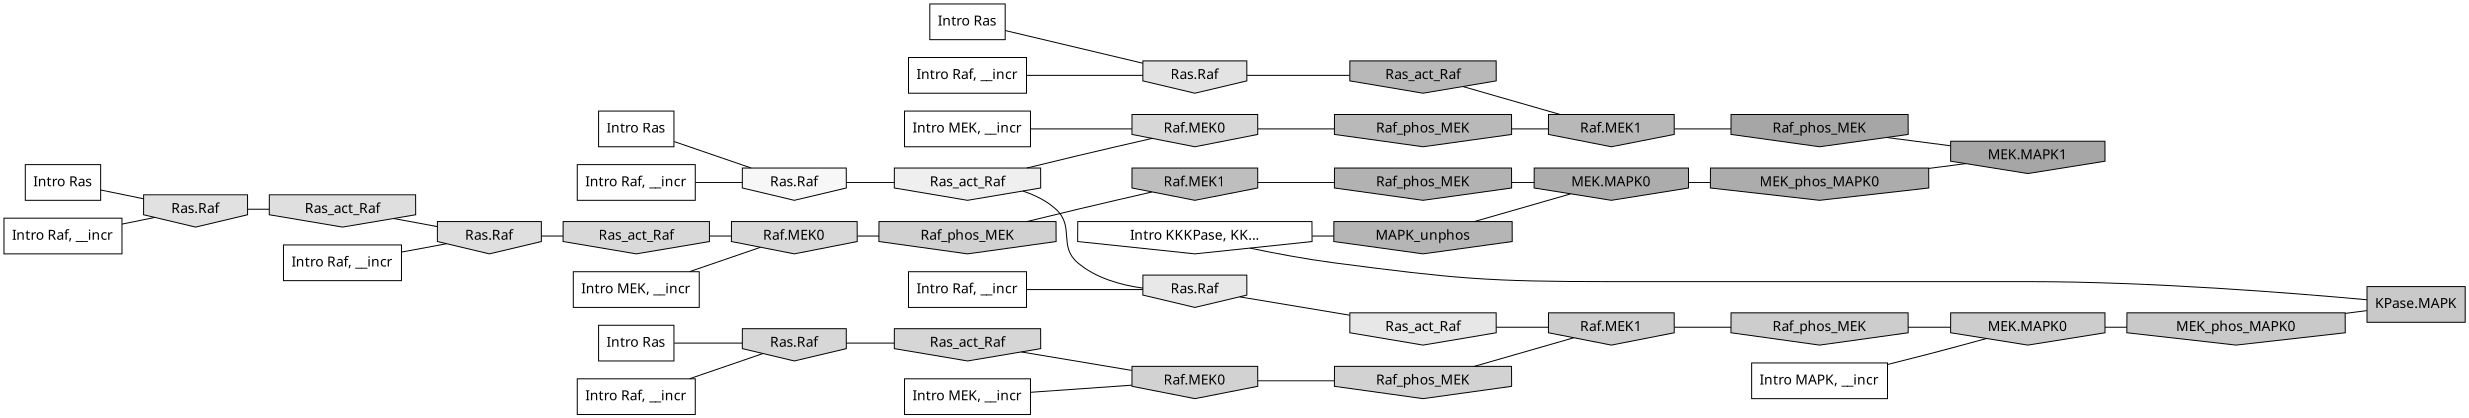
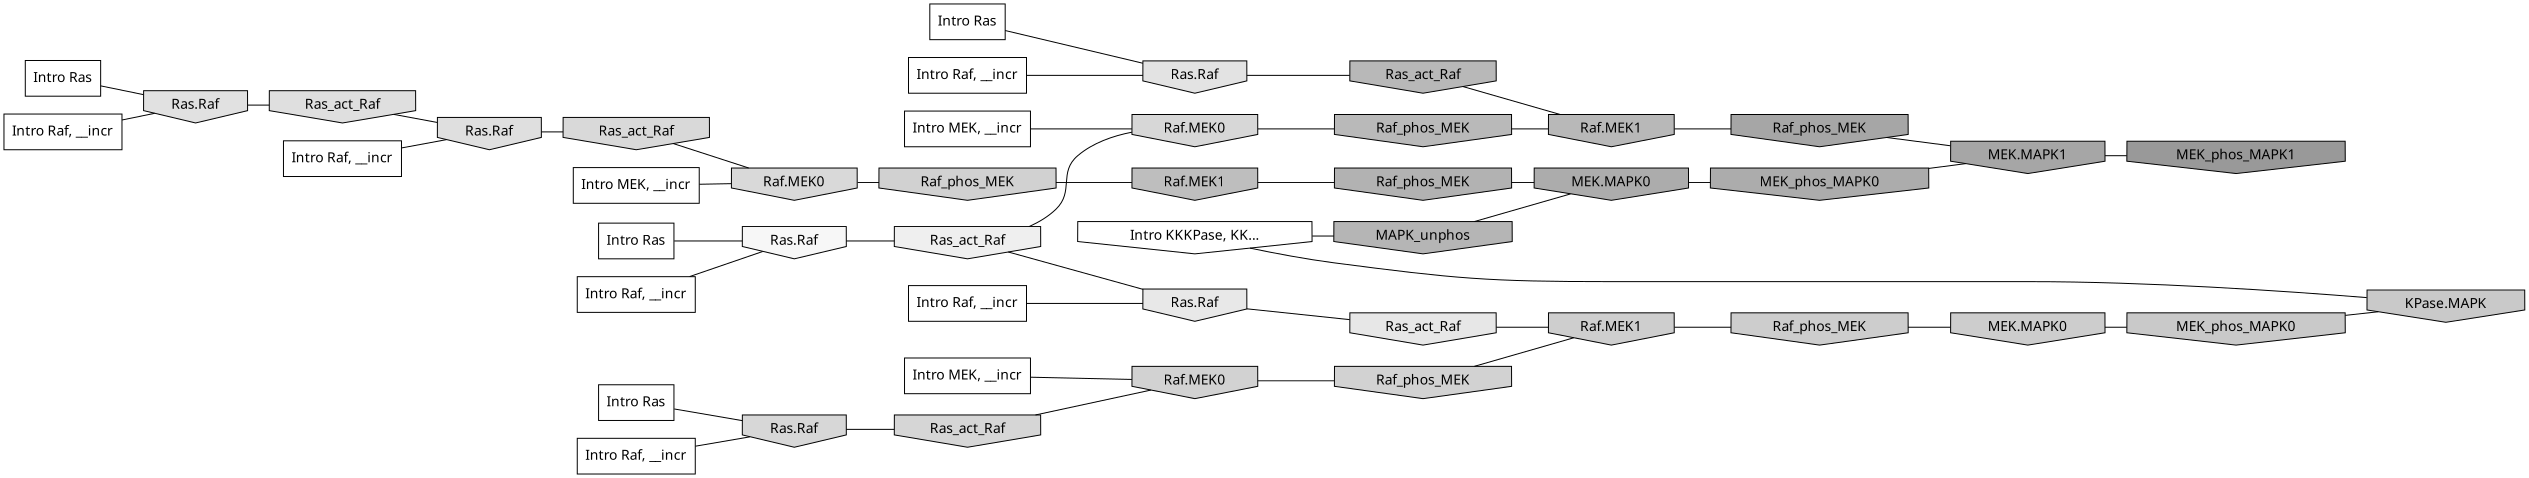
node "MEK_phos_MAPK1": added
node "KPase.MAPK": shape box -> invhouse
node "Intro MAPK, __incr": removed
